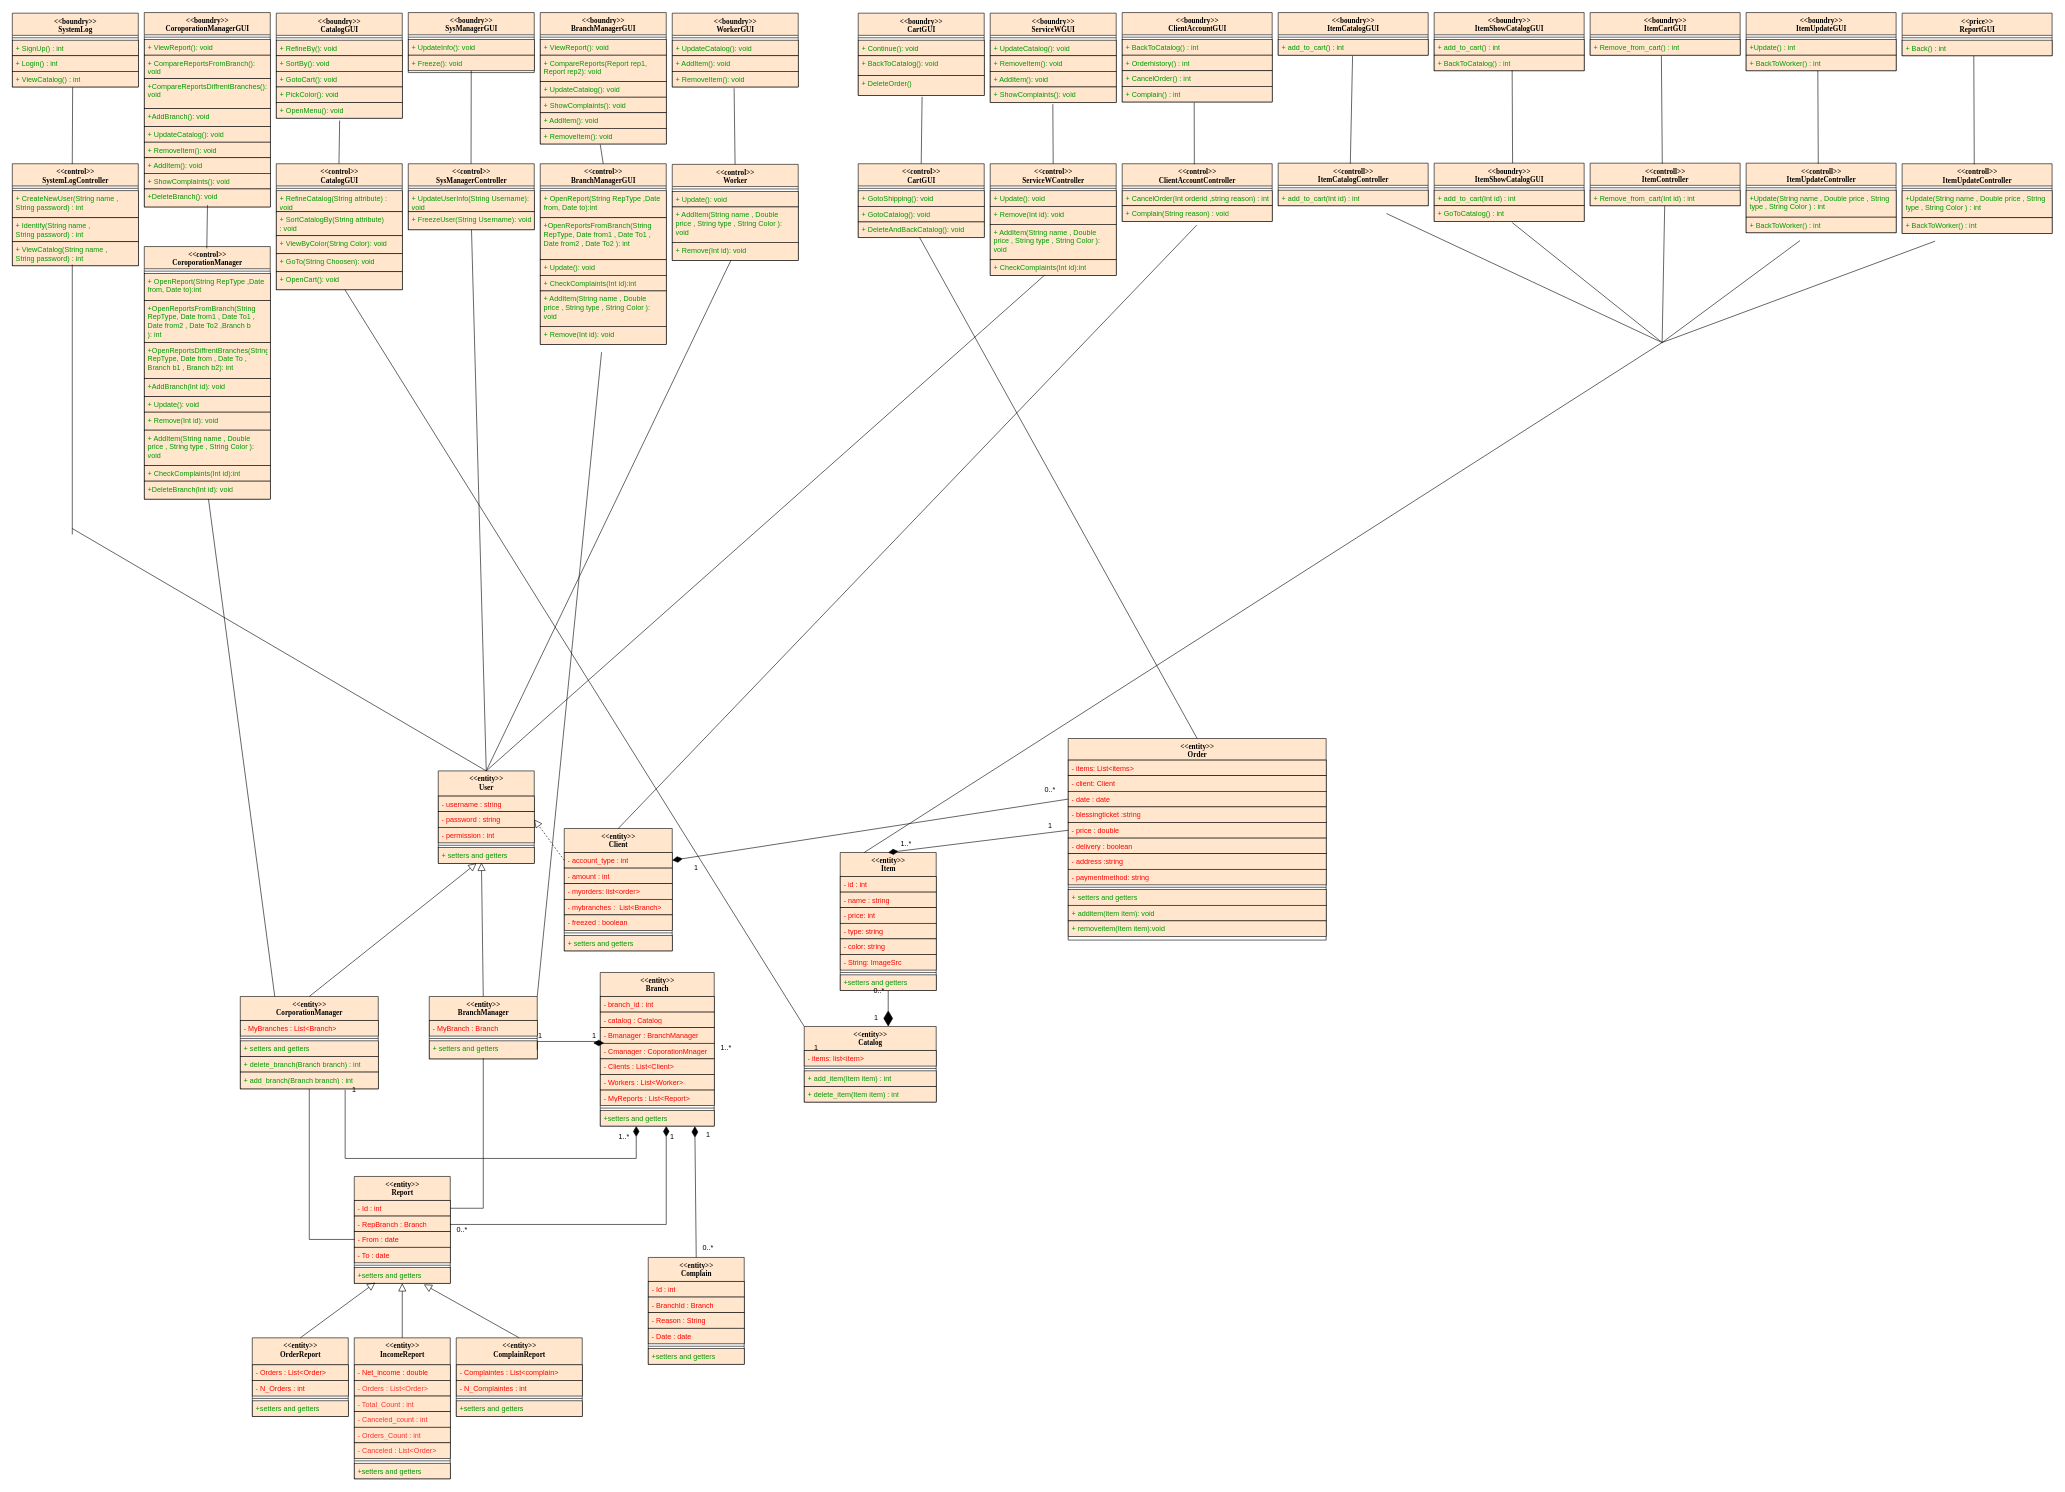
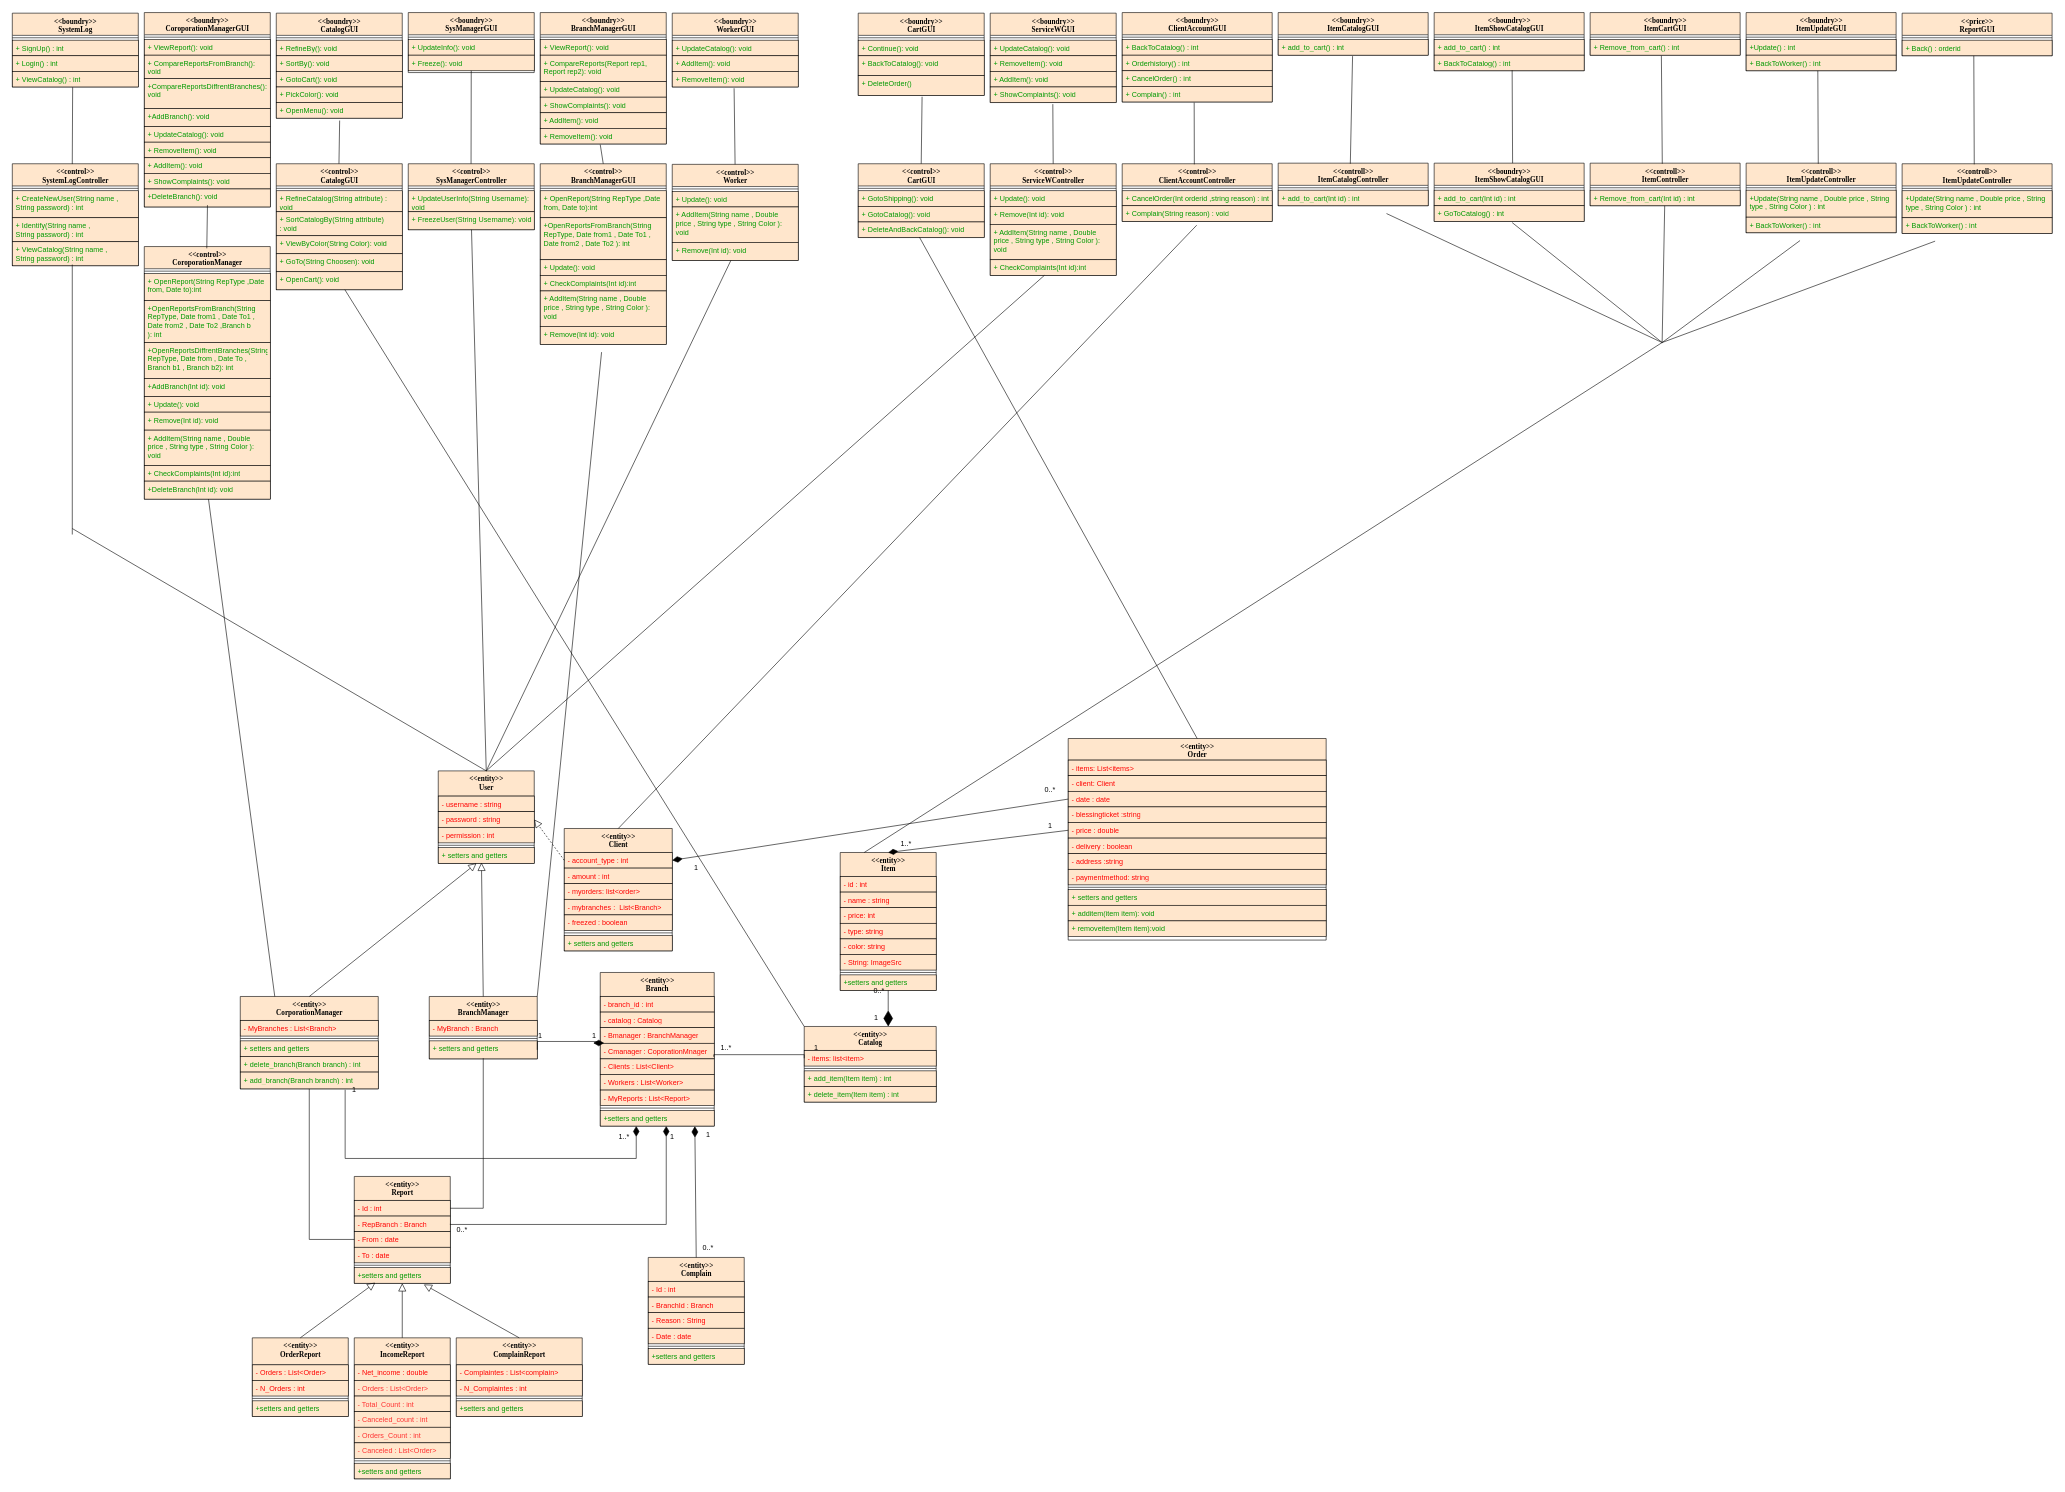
node "+ Back() : int": label "+ Back() : int" -> "+ Back() : orderid"
edge "- Cmanager : CoporationMnager" -- "- items: list<item>": added
